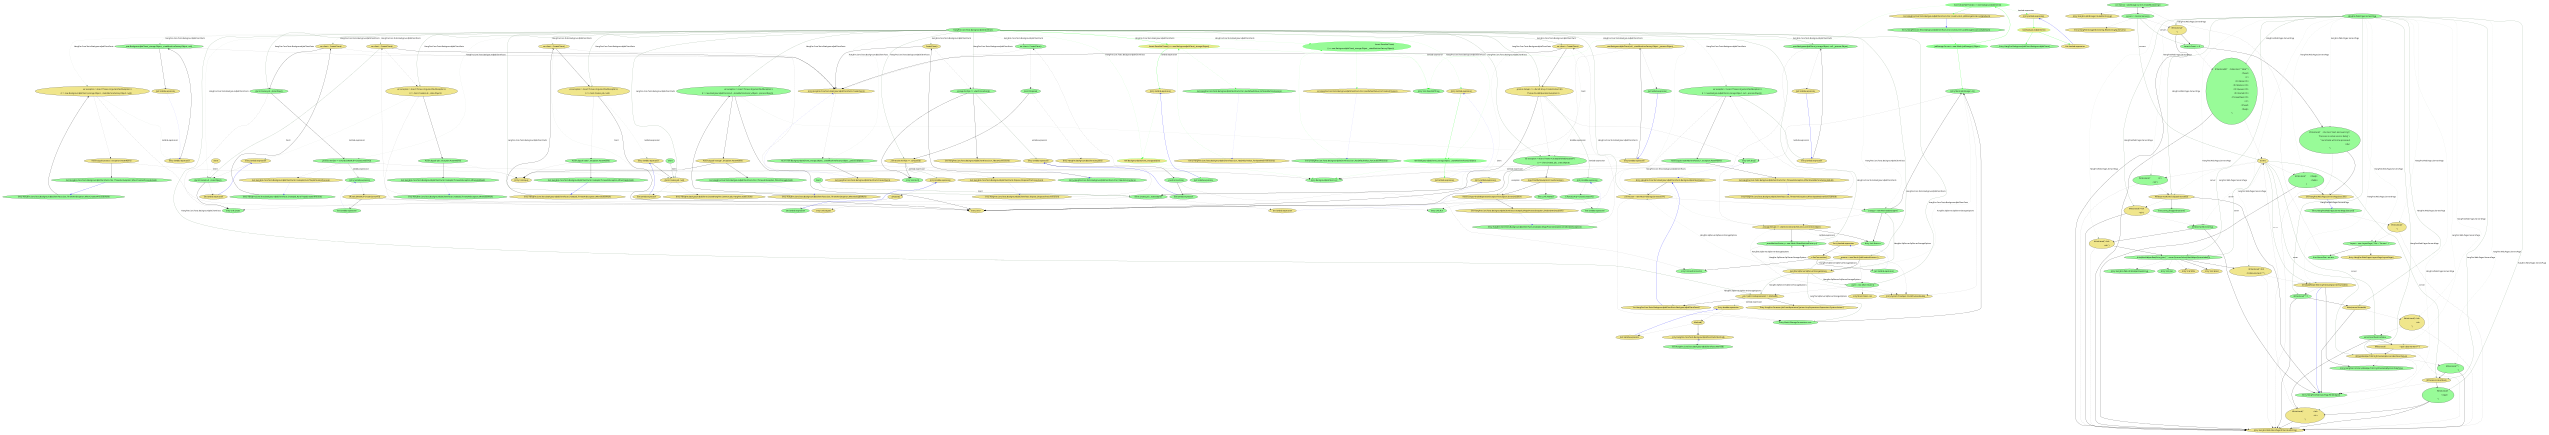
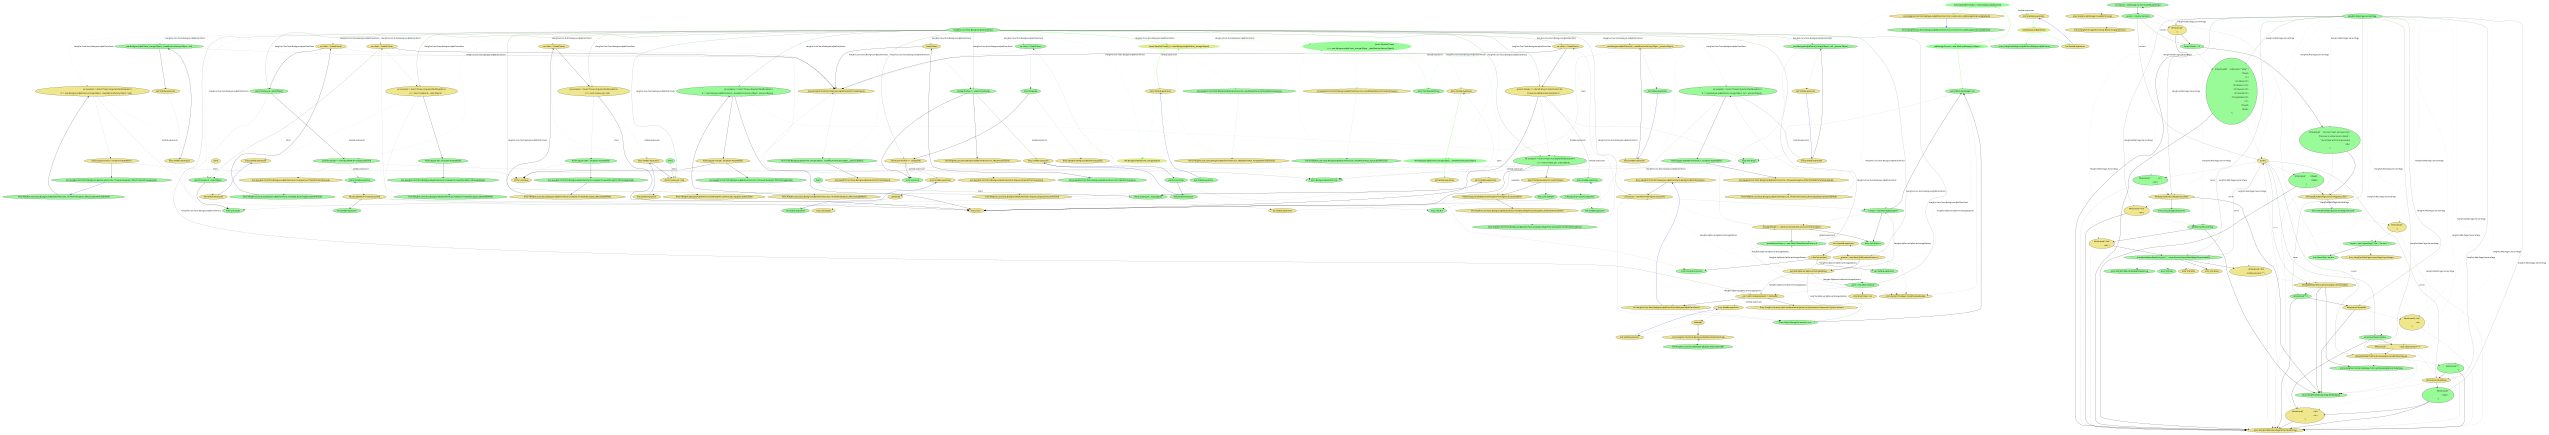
edge "_process = new Mock<IJobCreationProcess>()" -> "_stateMachineFactory = new Mock<IStateMachineFactory>()": reversed
edge "Write(JobHelper.ToStringTimestamp(server.StartedAt))" -> "Entry HangFire.Web.RazorPage.Write(object)": color blue -> black
